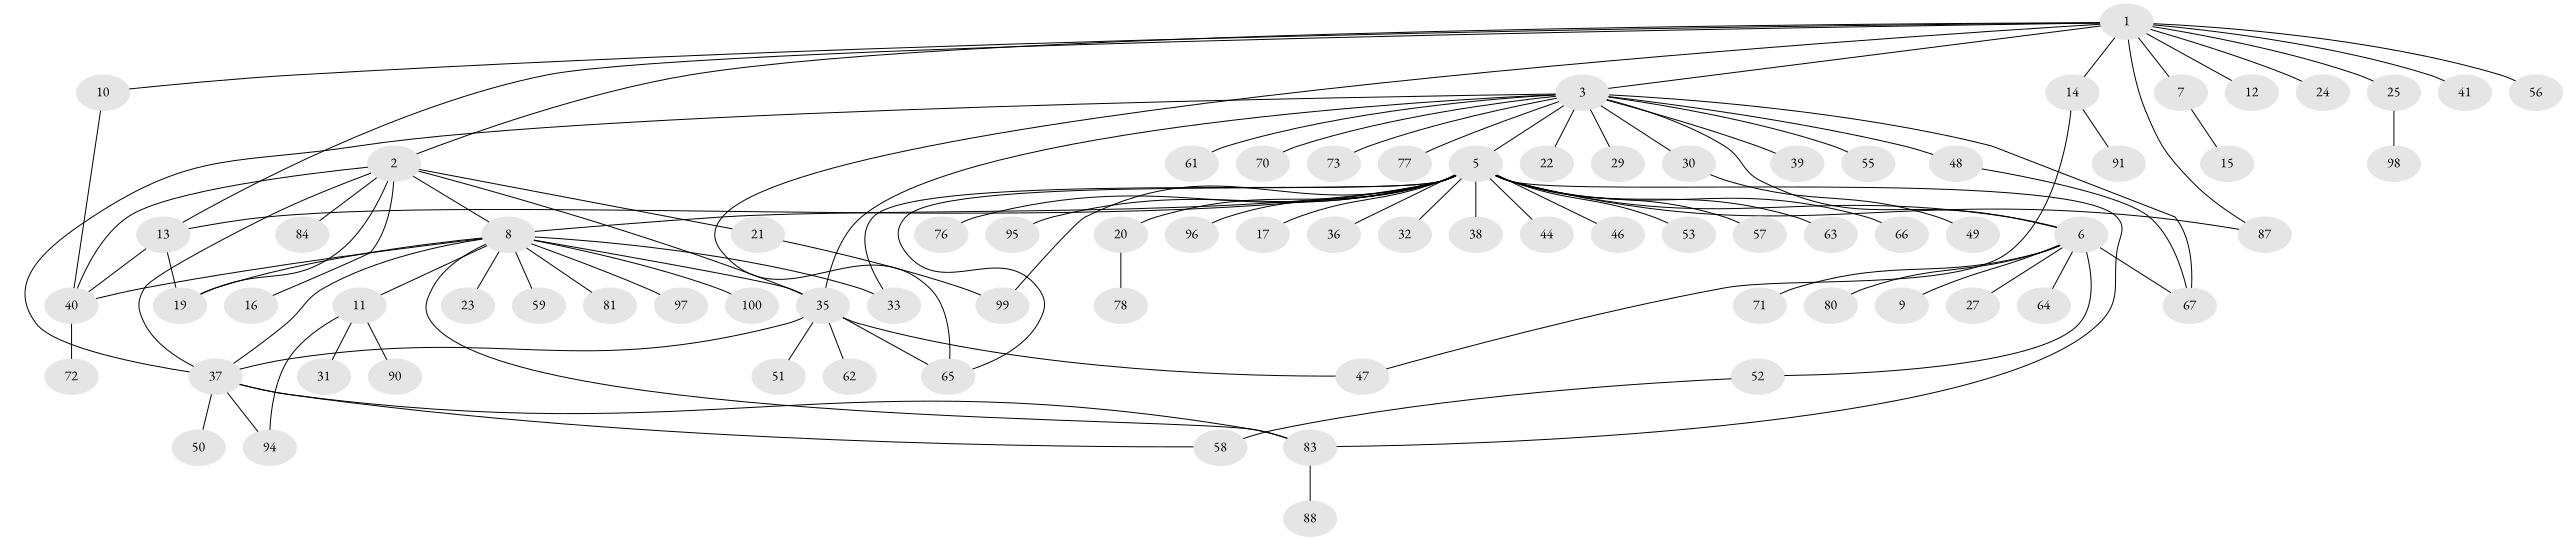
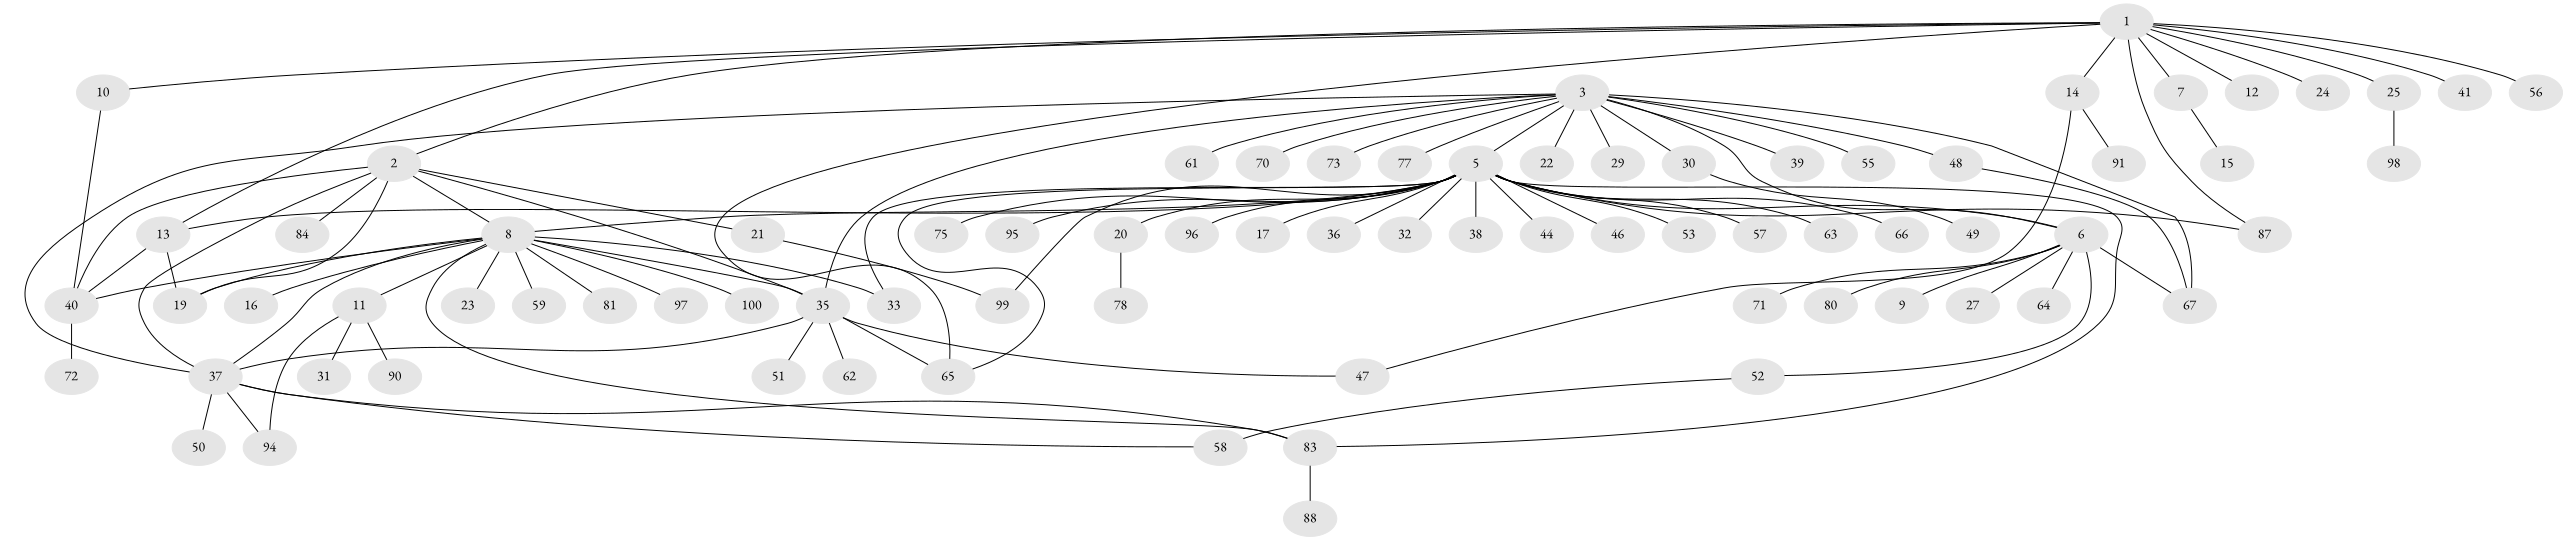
edge "1" -- "3": removed
node "76": label "76" -> "75"
edge "2" -- "16": now "8" -- "16"
